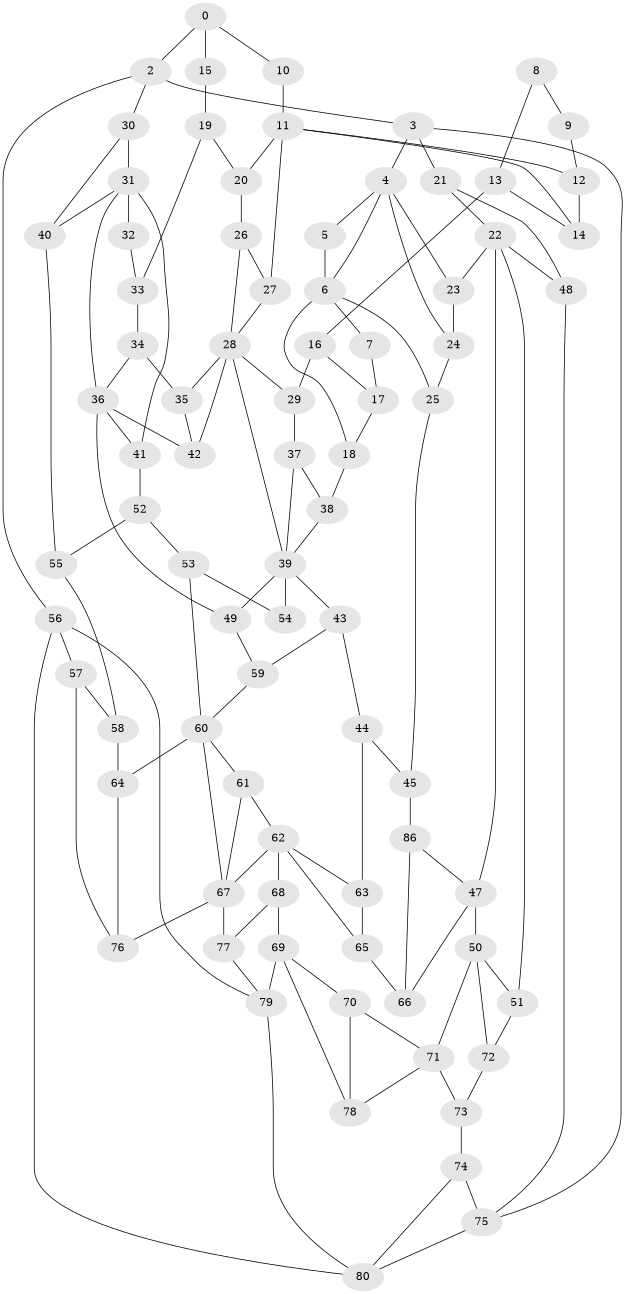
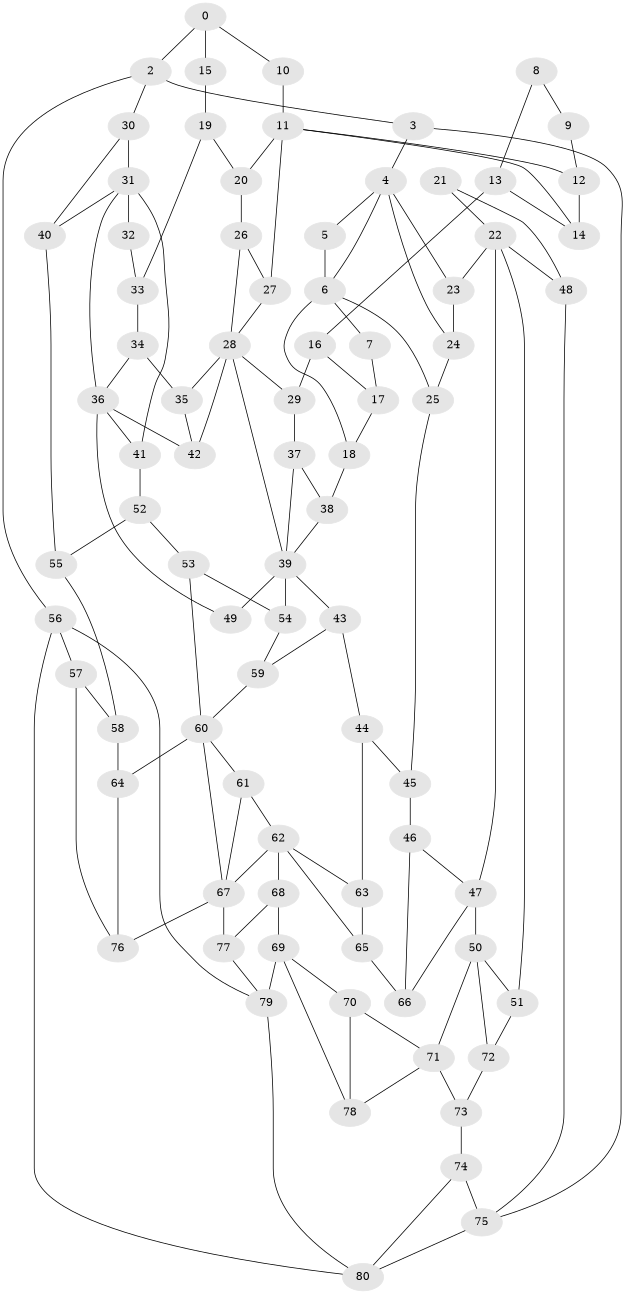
edge "3" -- "21": removed
edge "49" -- "59": now "54" -- "59"
node "86": label "86" -> "46"
